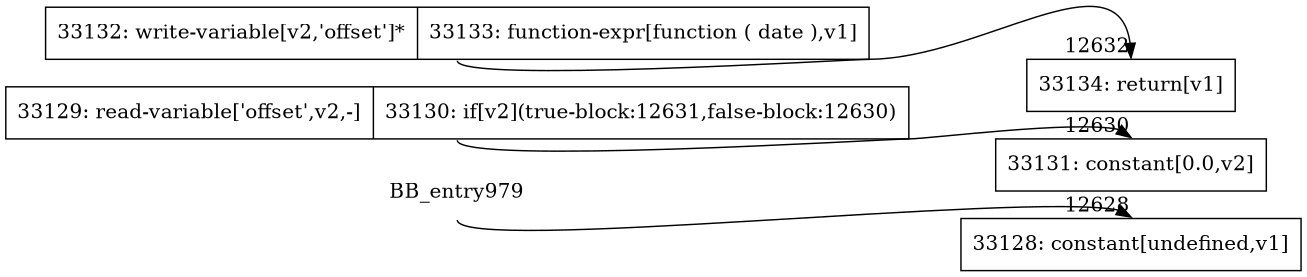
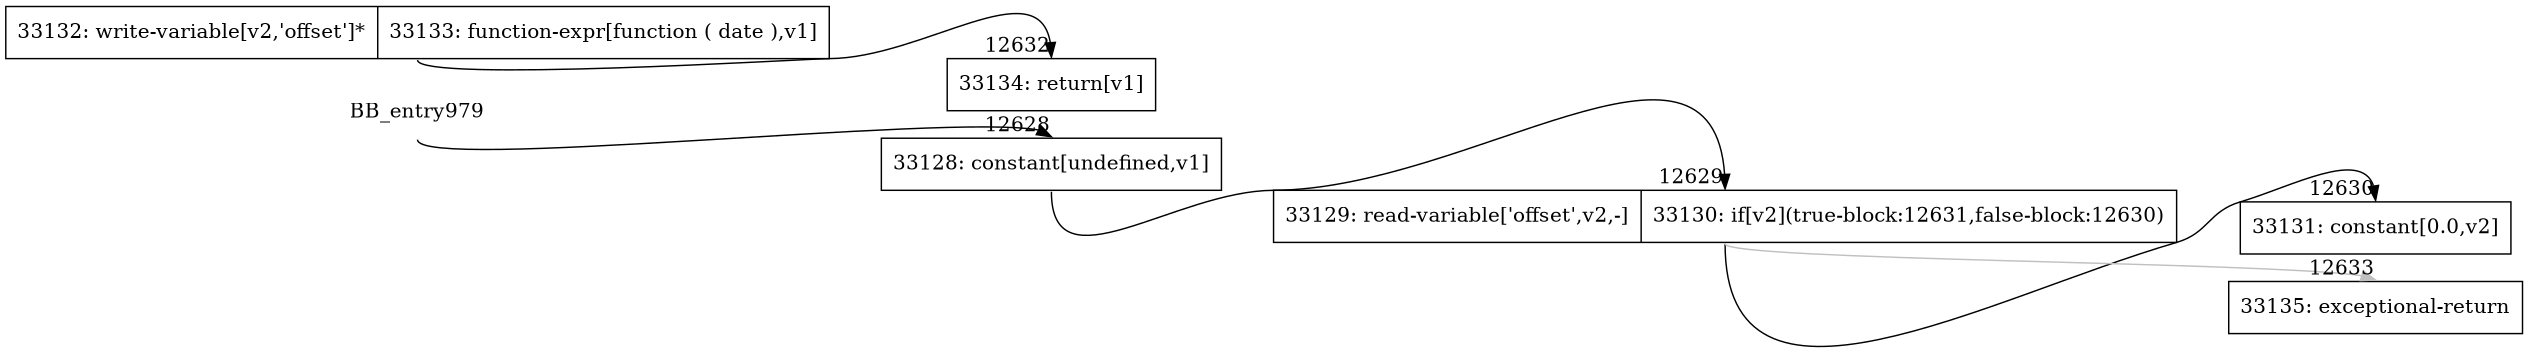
edge "33128: constant[undefined,v1]" -> "33129: read-variable['offset',v2,-]": added
node "33135: exceptional-return": added
